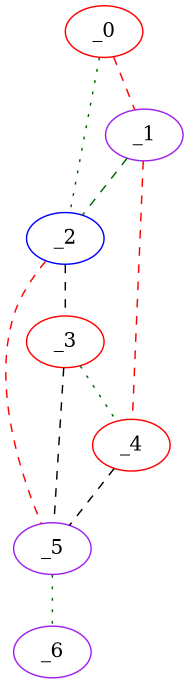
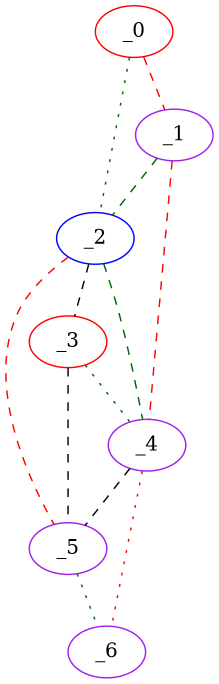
edge "_2" -- "_4": added
node "_4": color red -> purple
edge "_4" -- "_6": added
